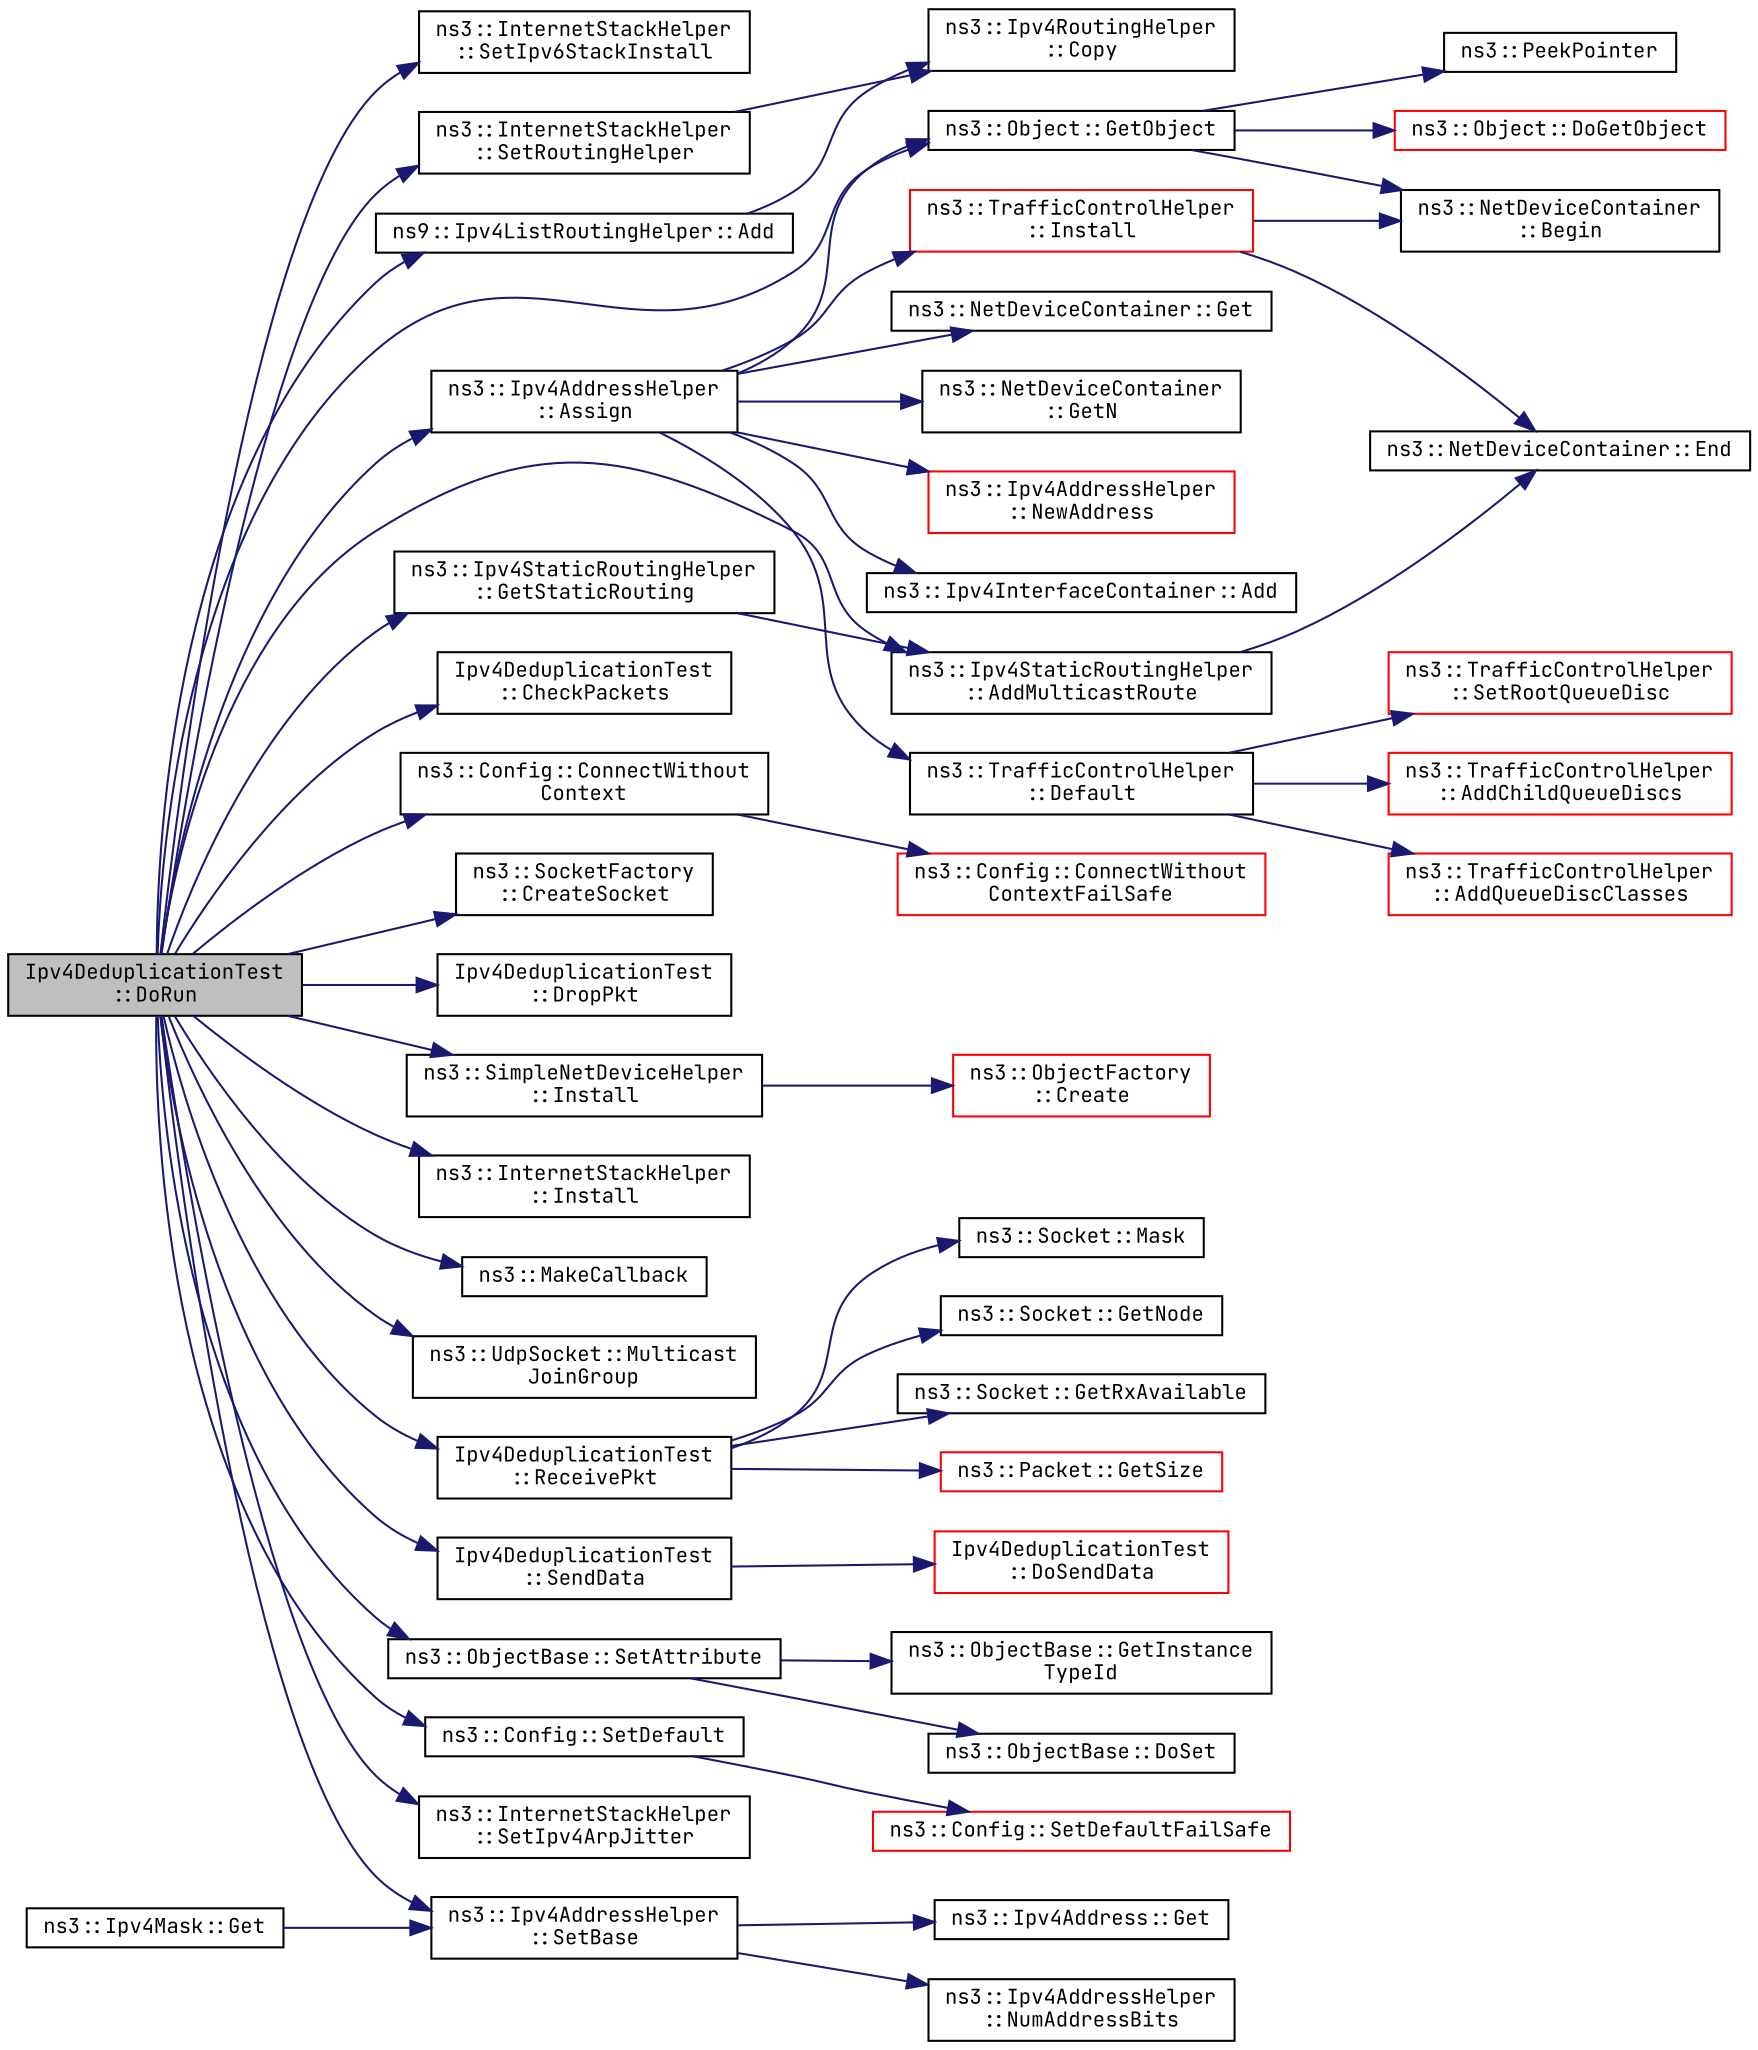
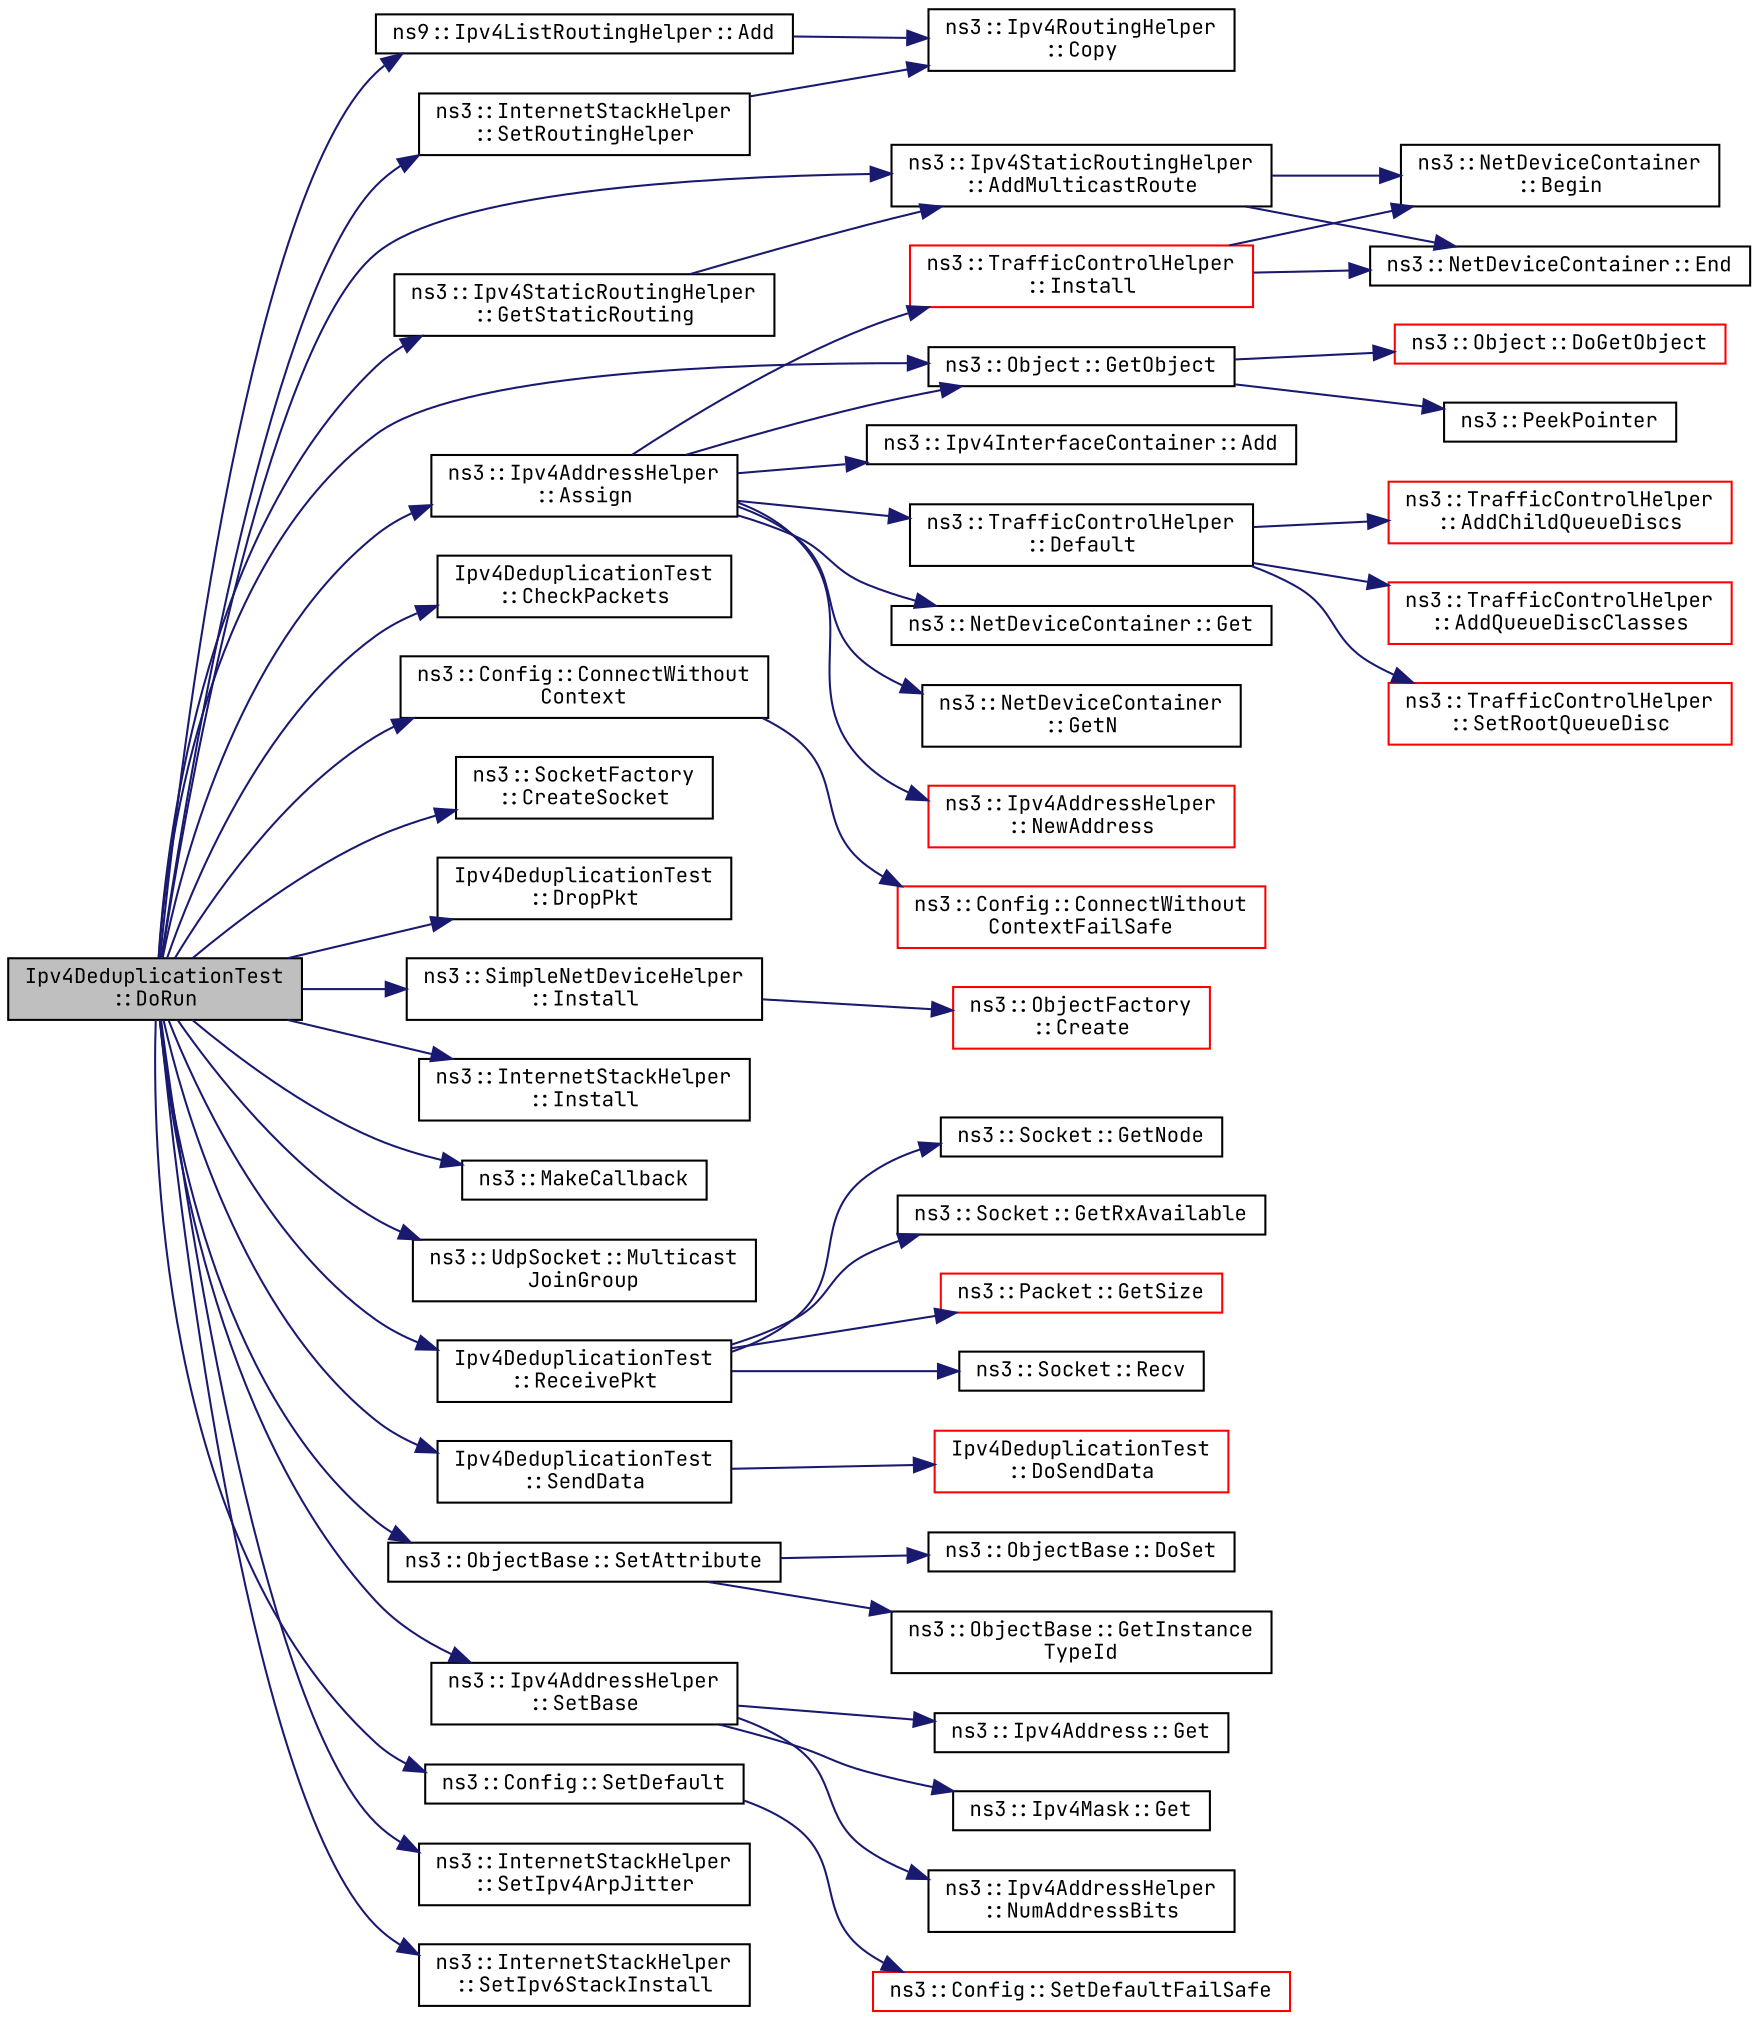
edge "ns3::Object::GetObject" -> "ns3::NetDeviceContainer ::Begin": now "ns3::Ipv4StaticRoutingHelper ::AddMulticastRoute" -> "ns3::NetDeviceContainer ::Begin"
node "ns3::Socket::Mask": label "ns3::Socket::Mask" -> "ns3::Socket::Recv"
edge "ns3::Ipv4Mask::Get" -> "ns3::Ipv4AddressHelper ::SetBase": reversed
